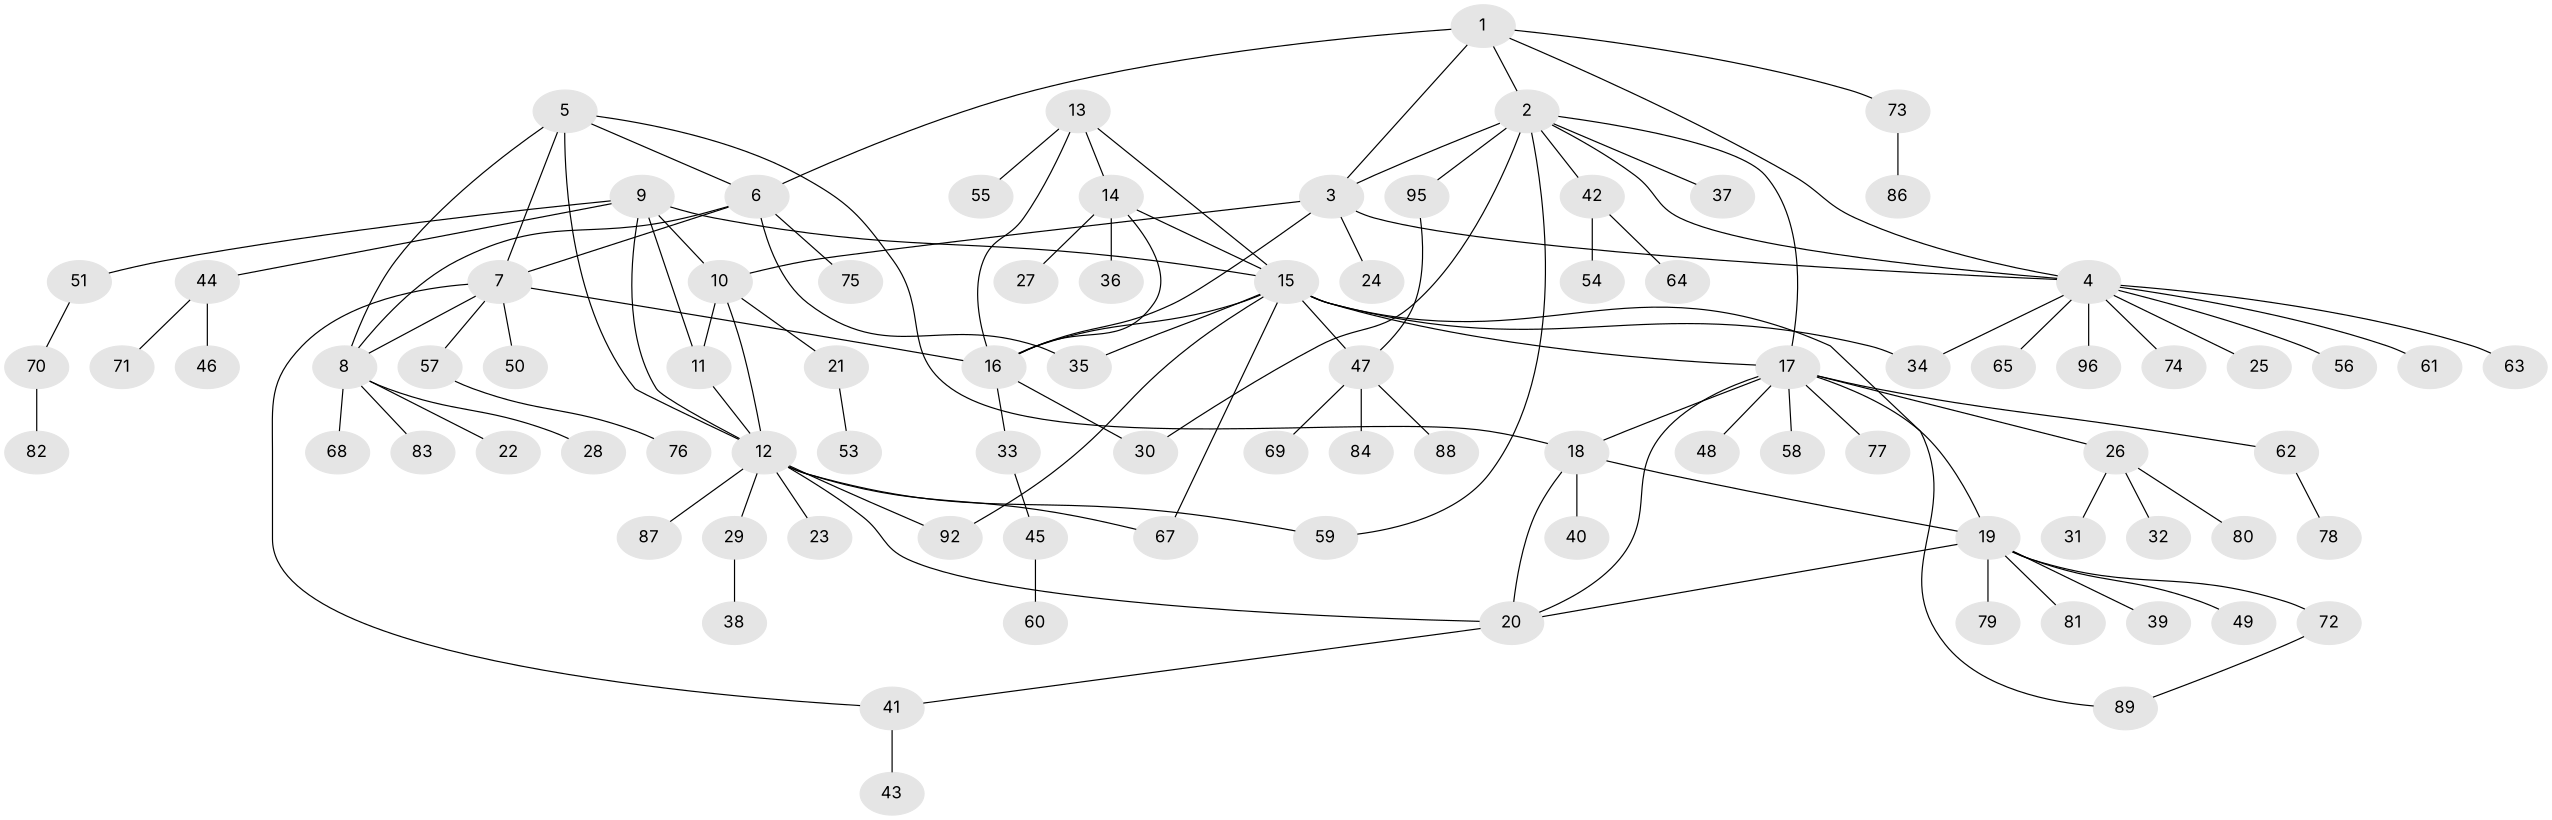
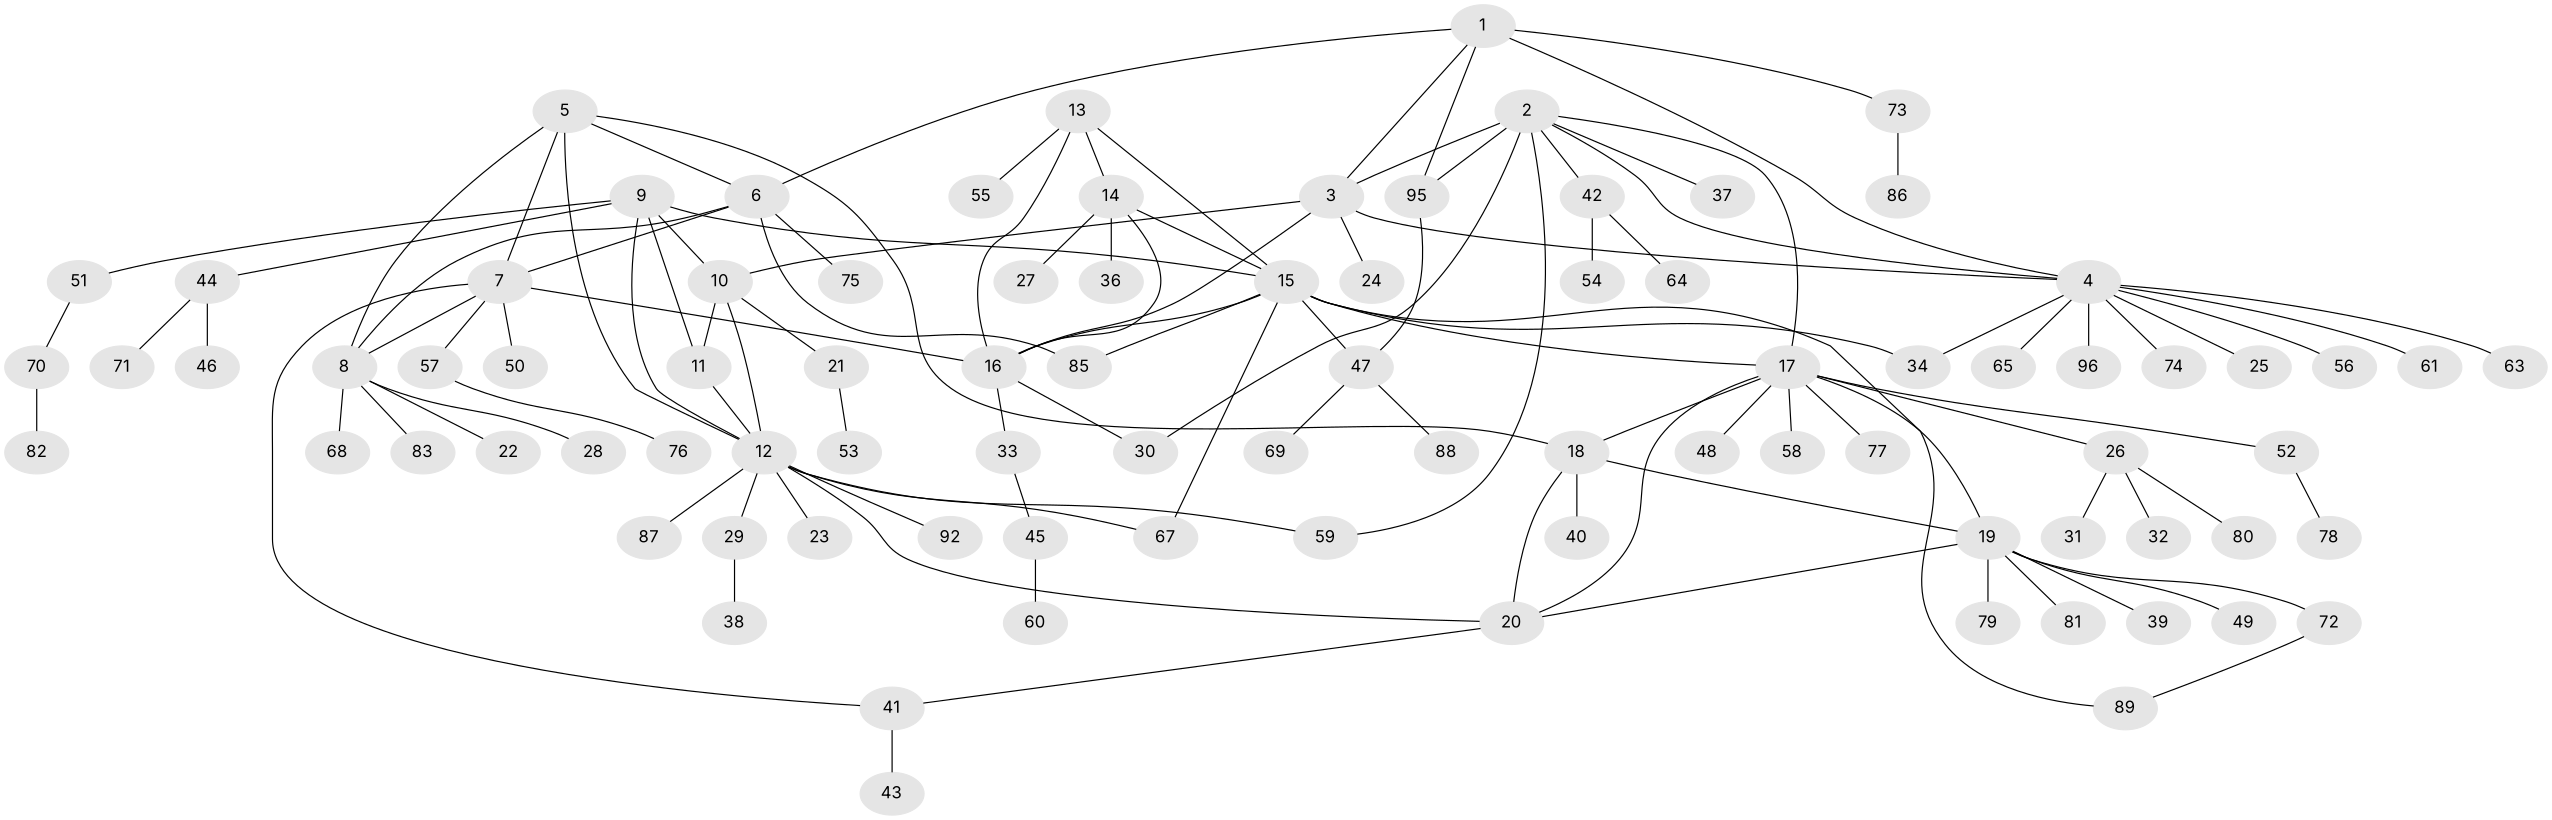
edge "1" -- "2": now "1" -- "95"
node "35": label "35" -> "85"
edge "15" -- "92": removed
node "84": removed
node "62": label "62" -> "52"
